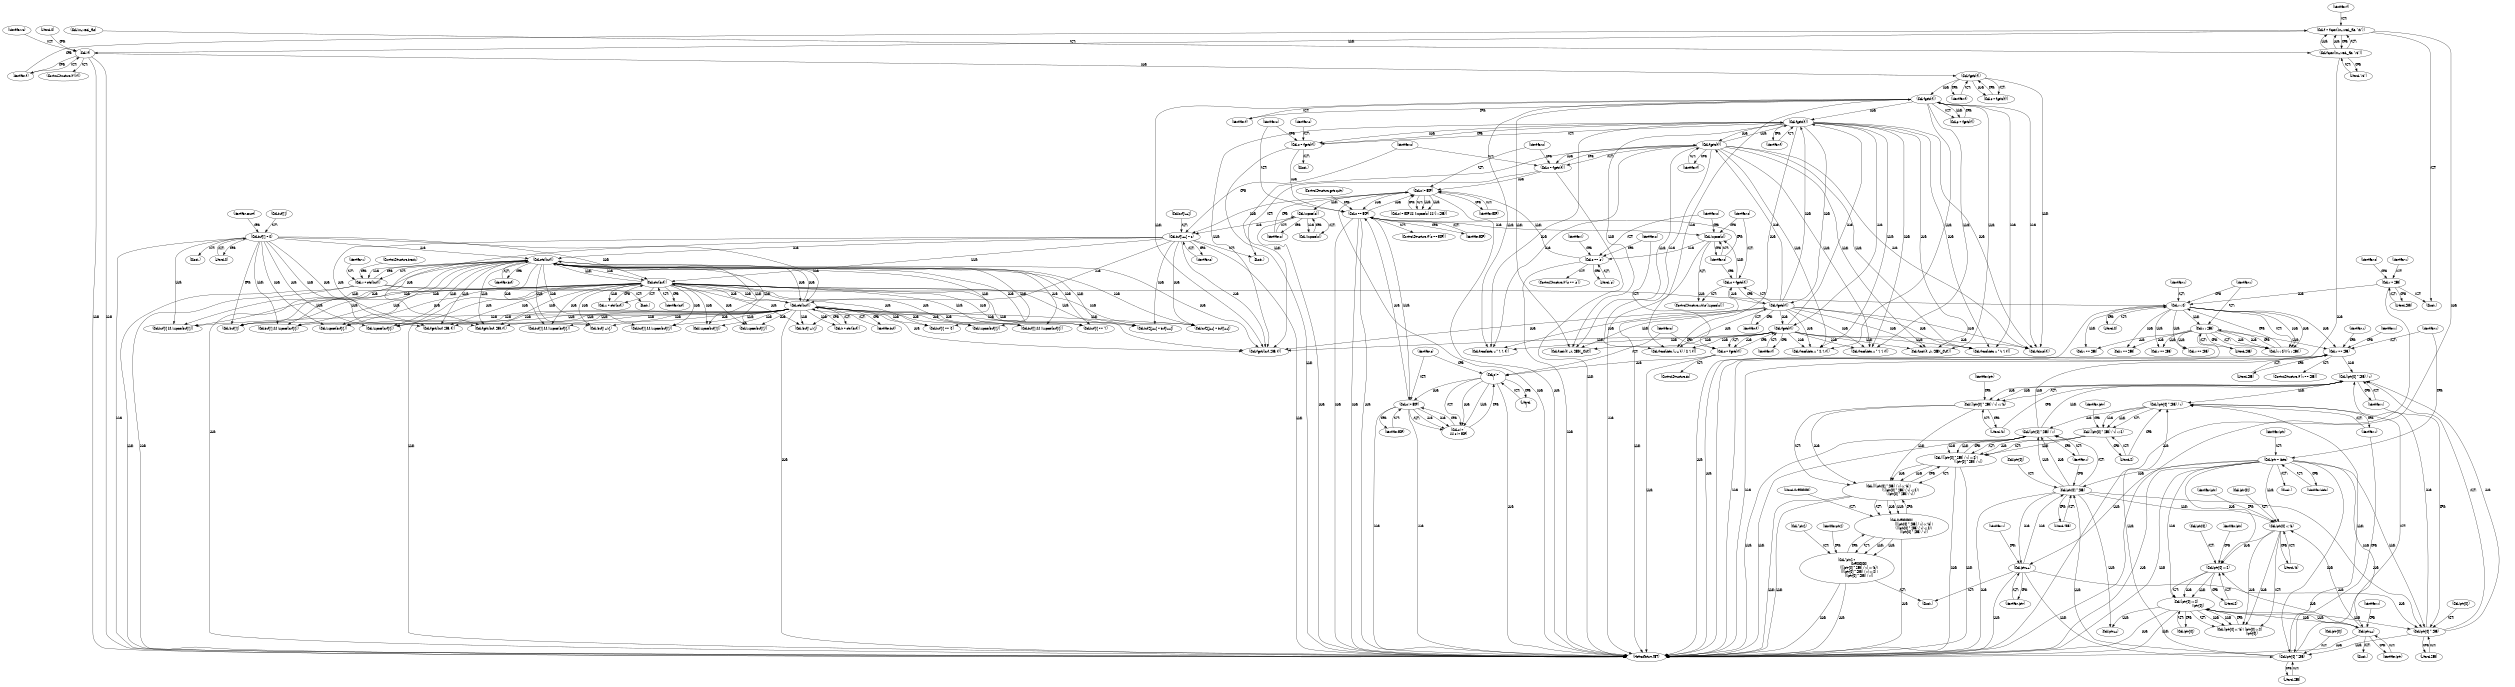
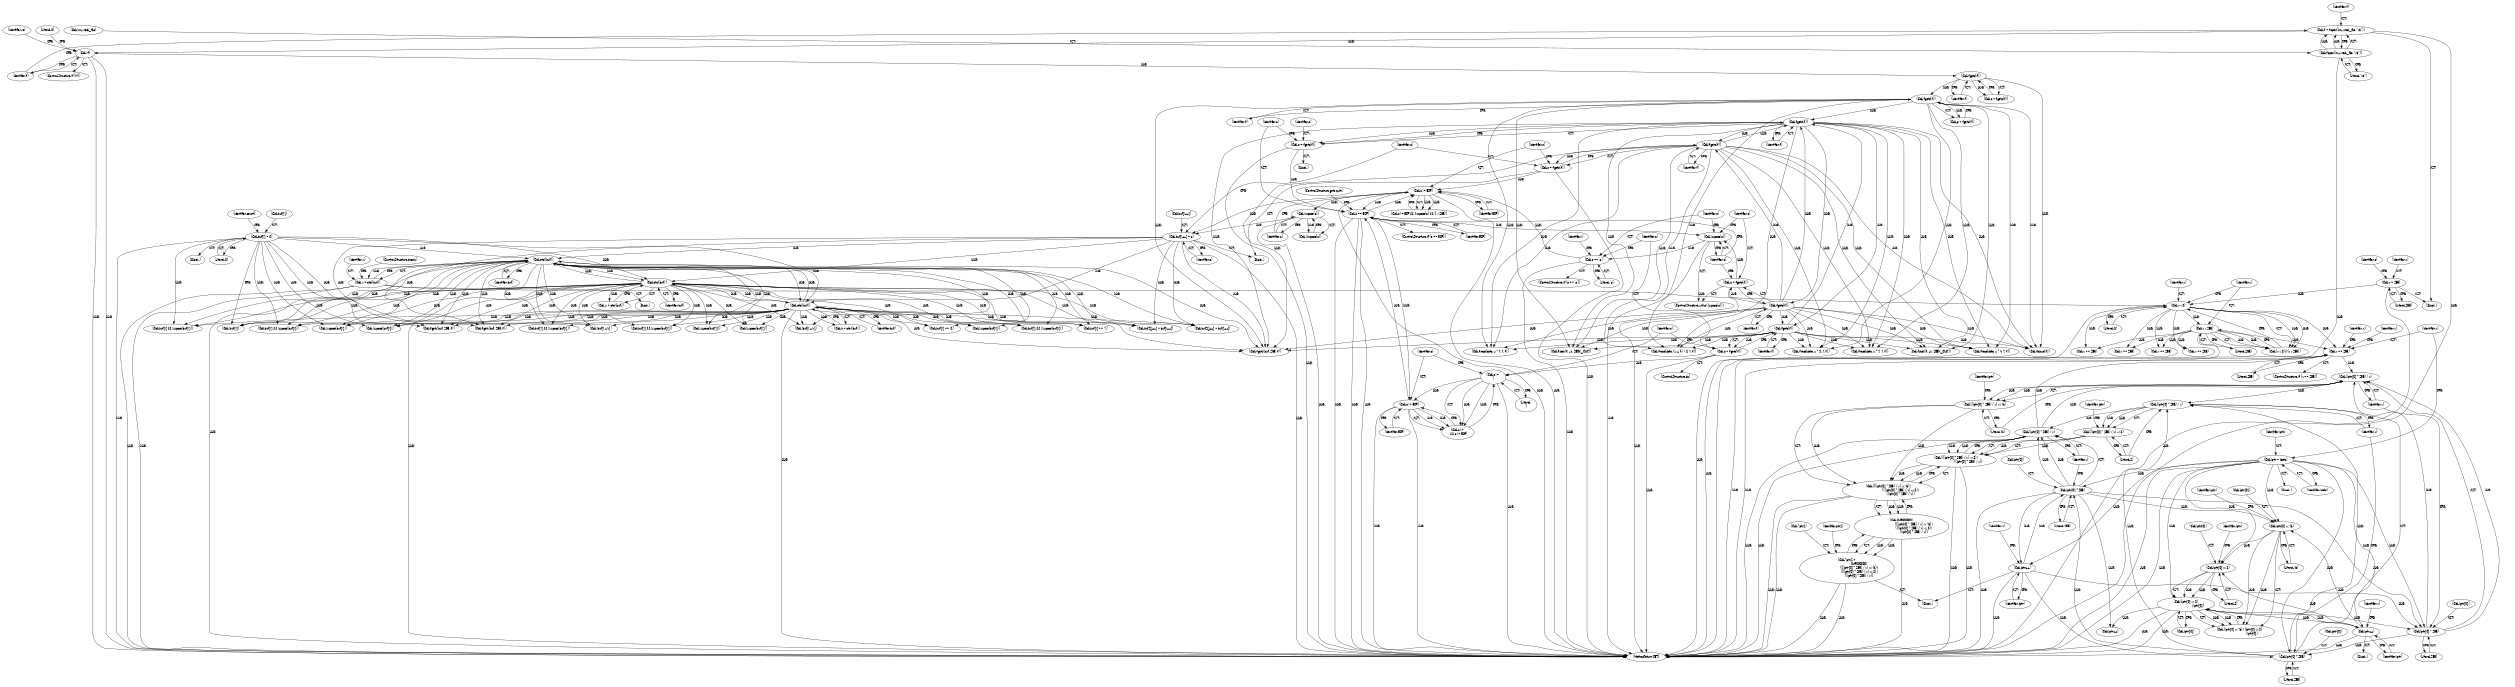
edge "(Identifier,rc)" -> "(Call,!f)": label "AST: " -> "CFG: "
node "(Literal,0xff000000)": removed
